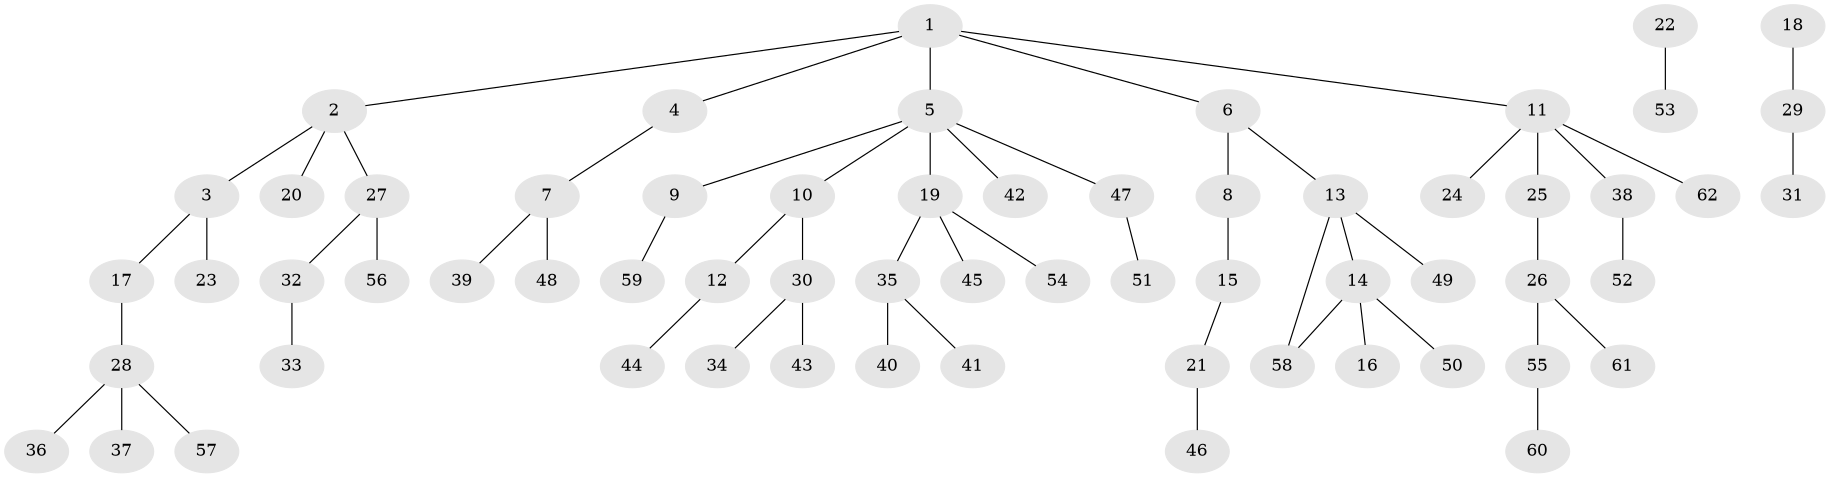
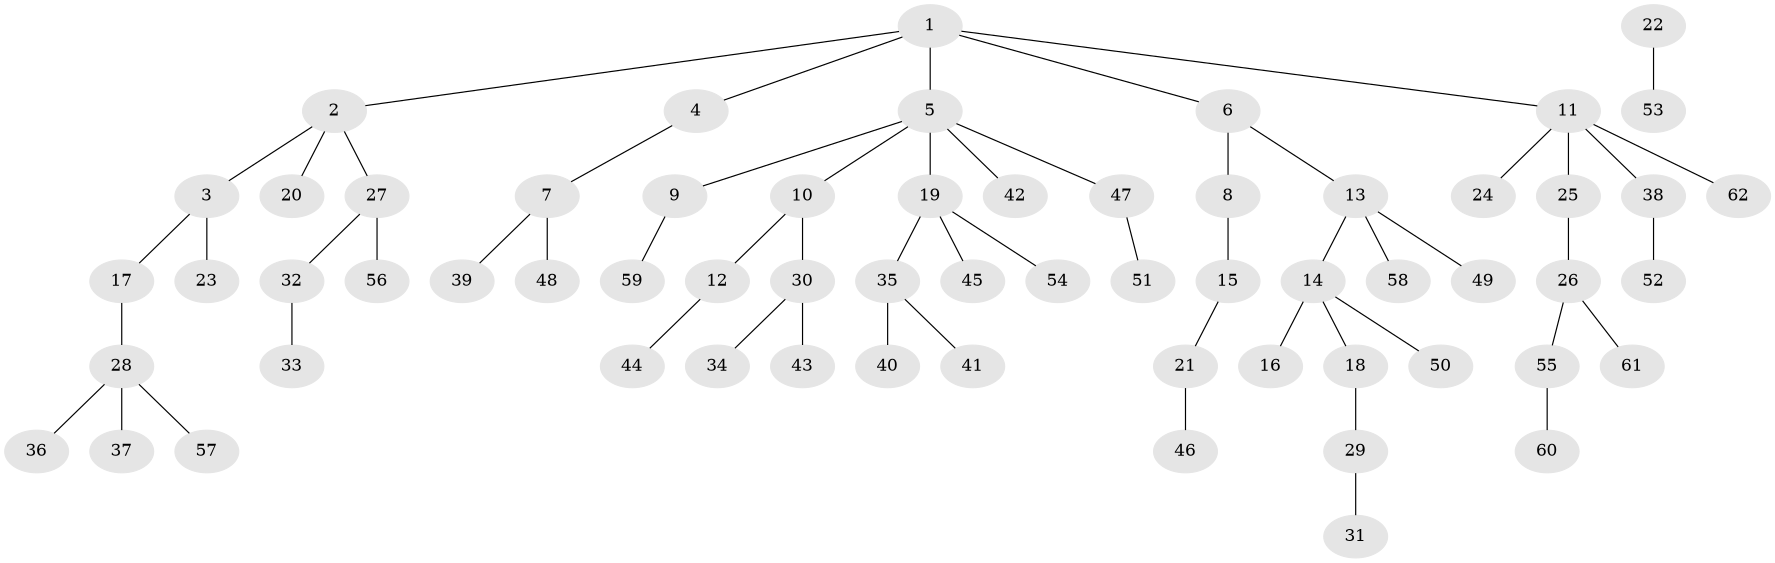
edge "14" -- "58": now "14" -- "18"
